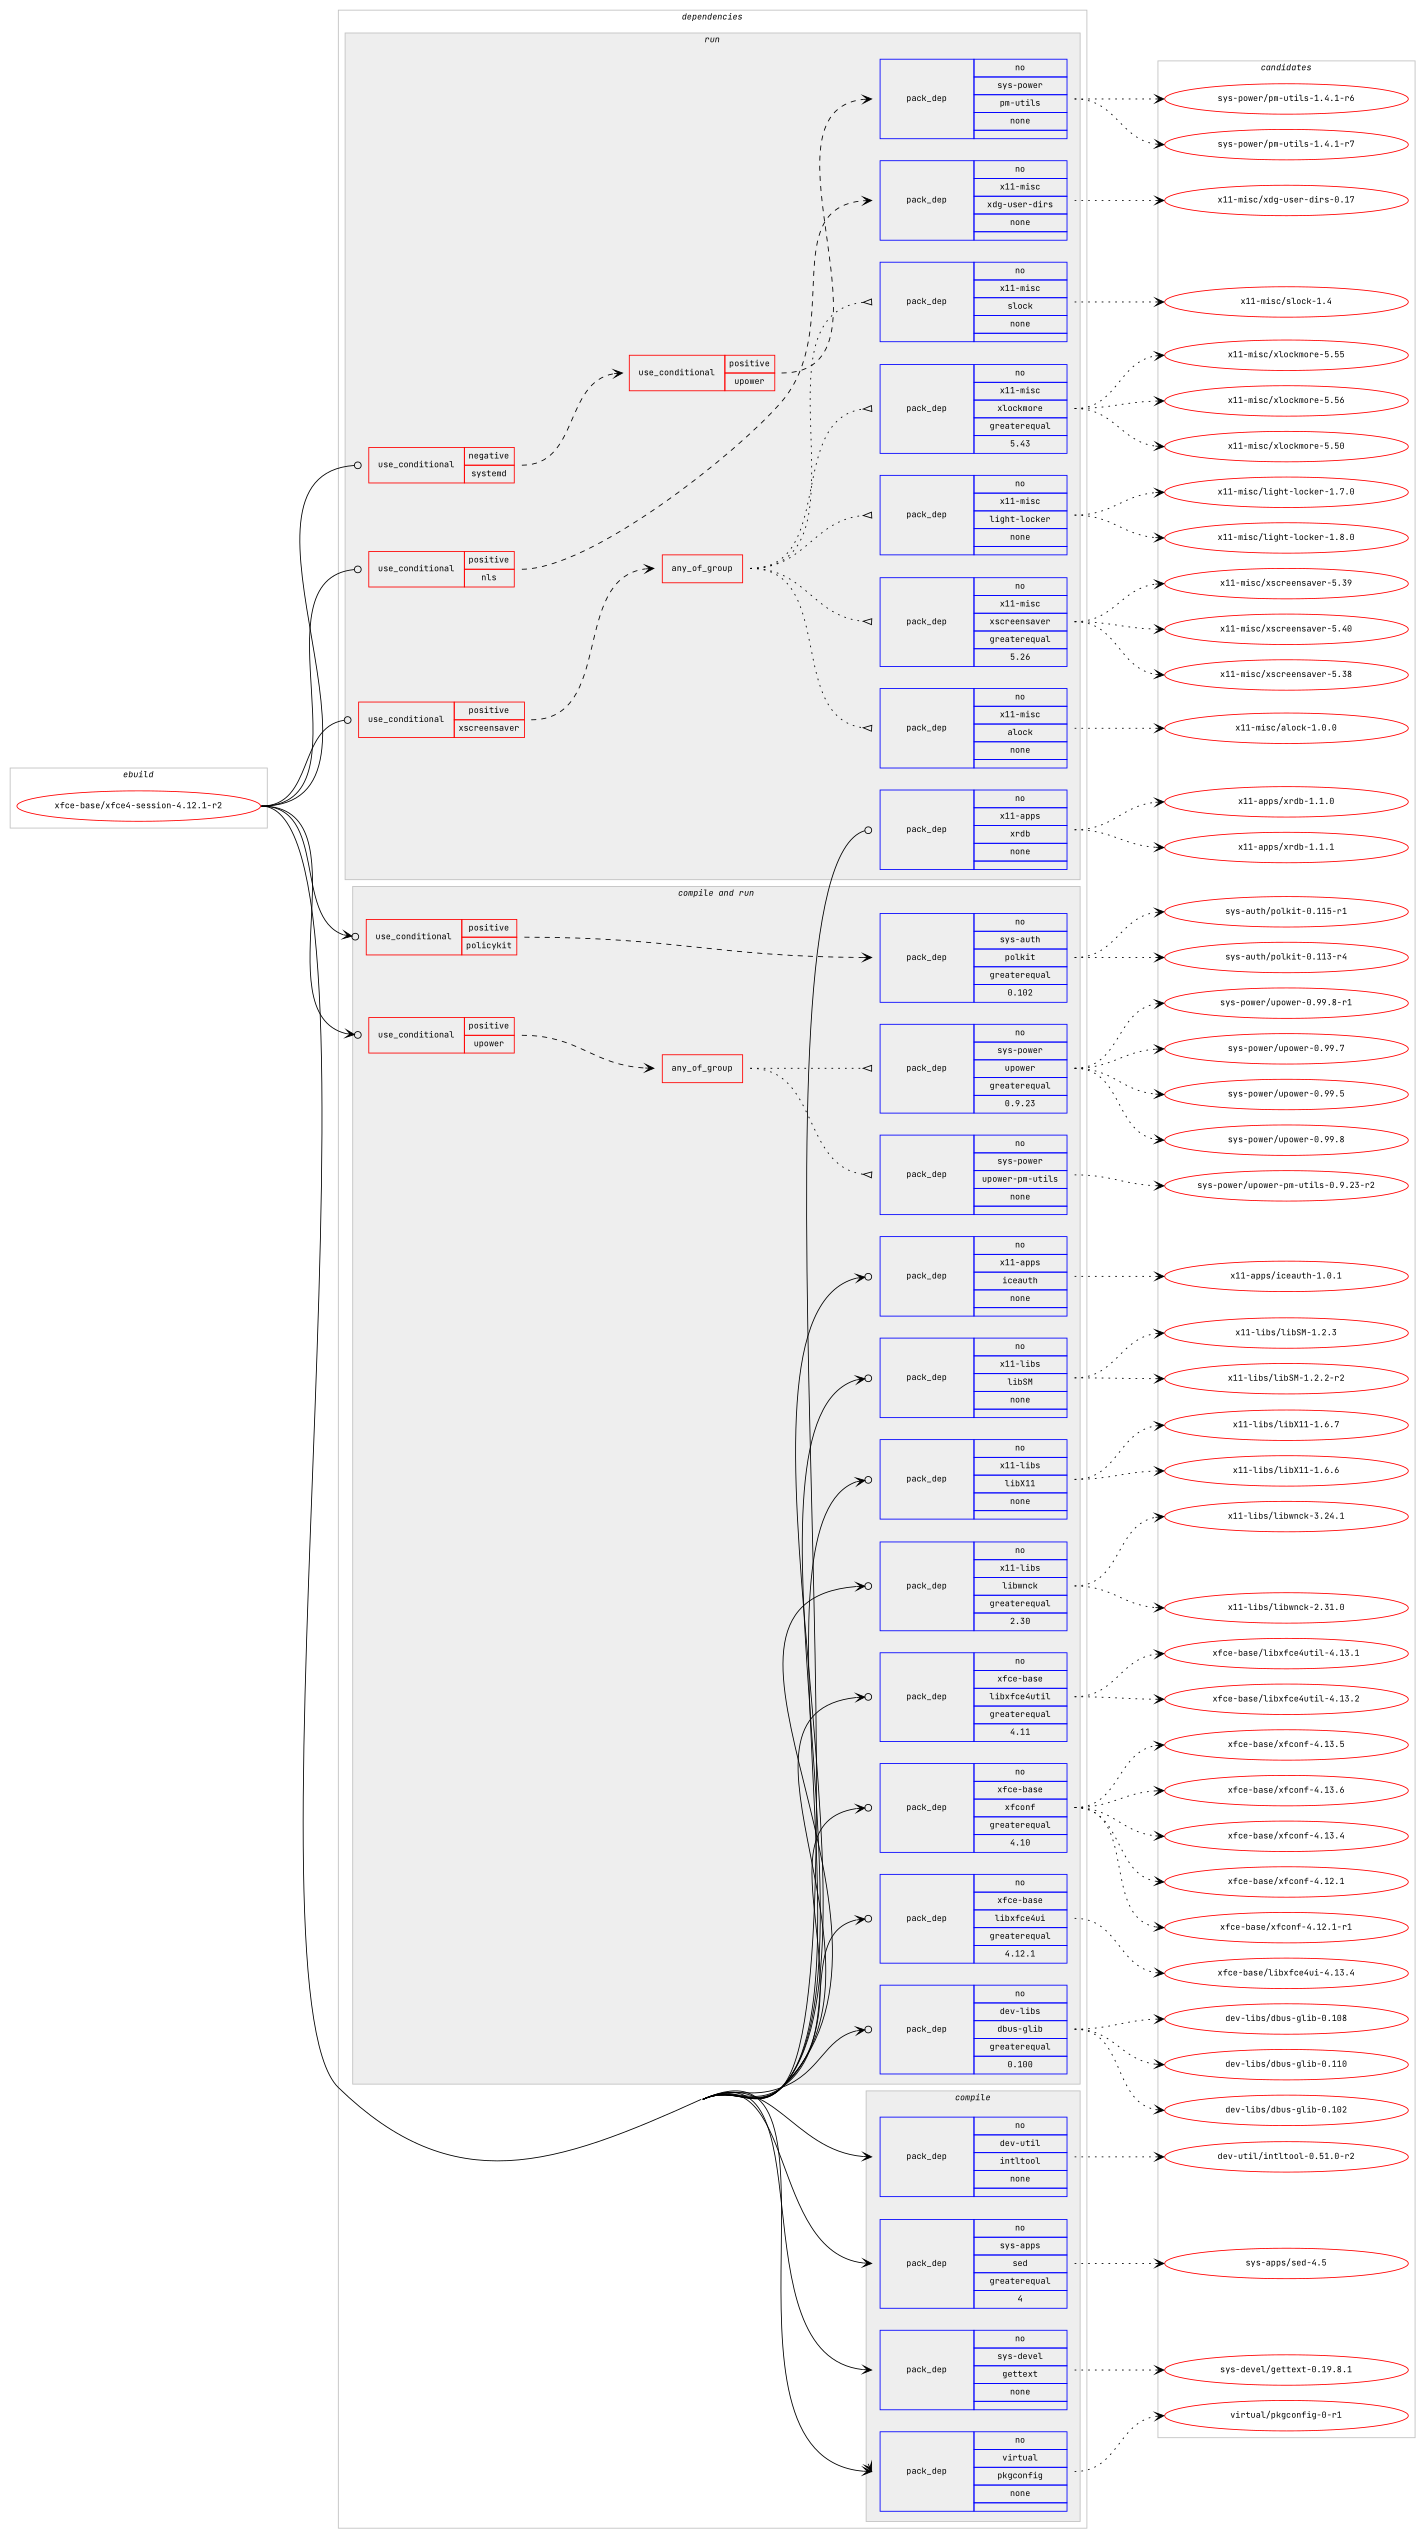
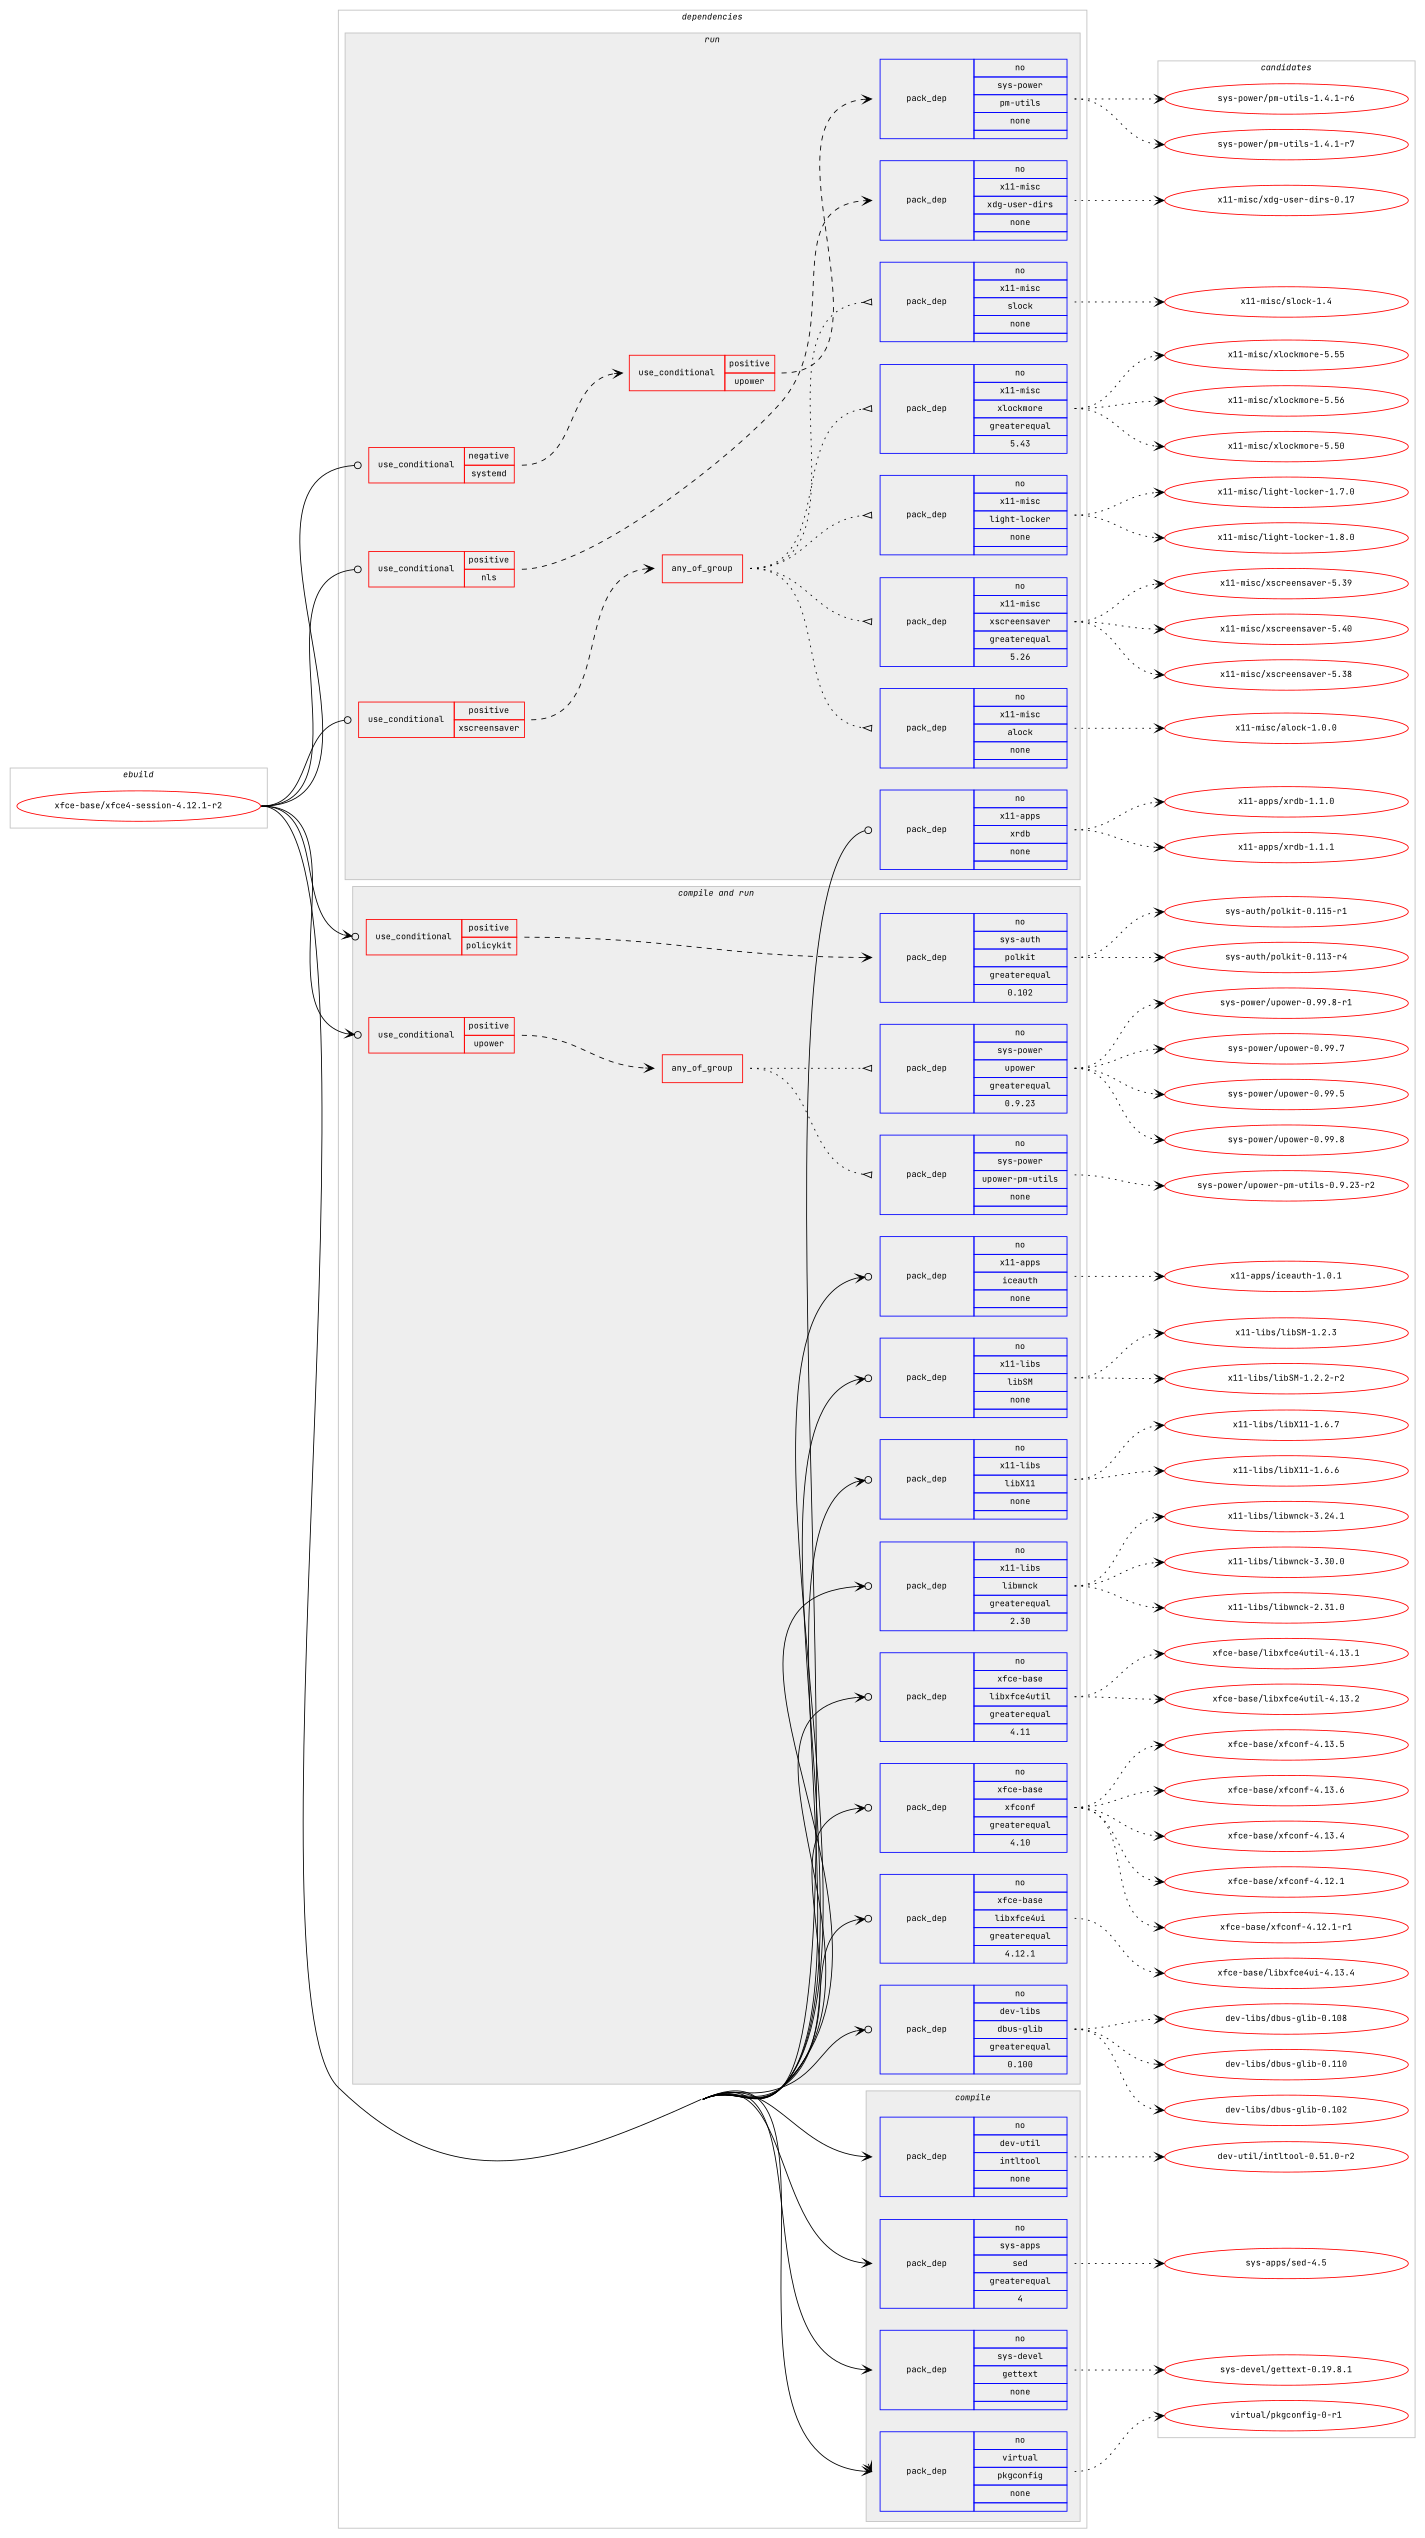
node "x11-libs/libwnck-3.30.0": added
